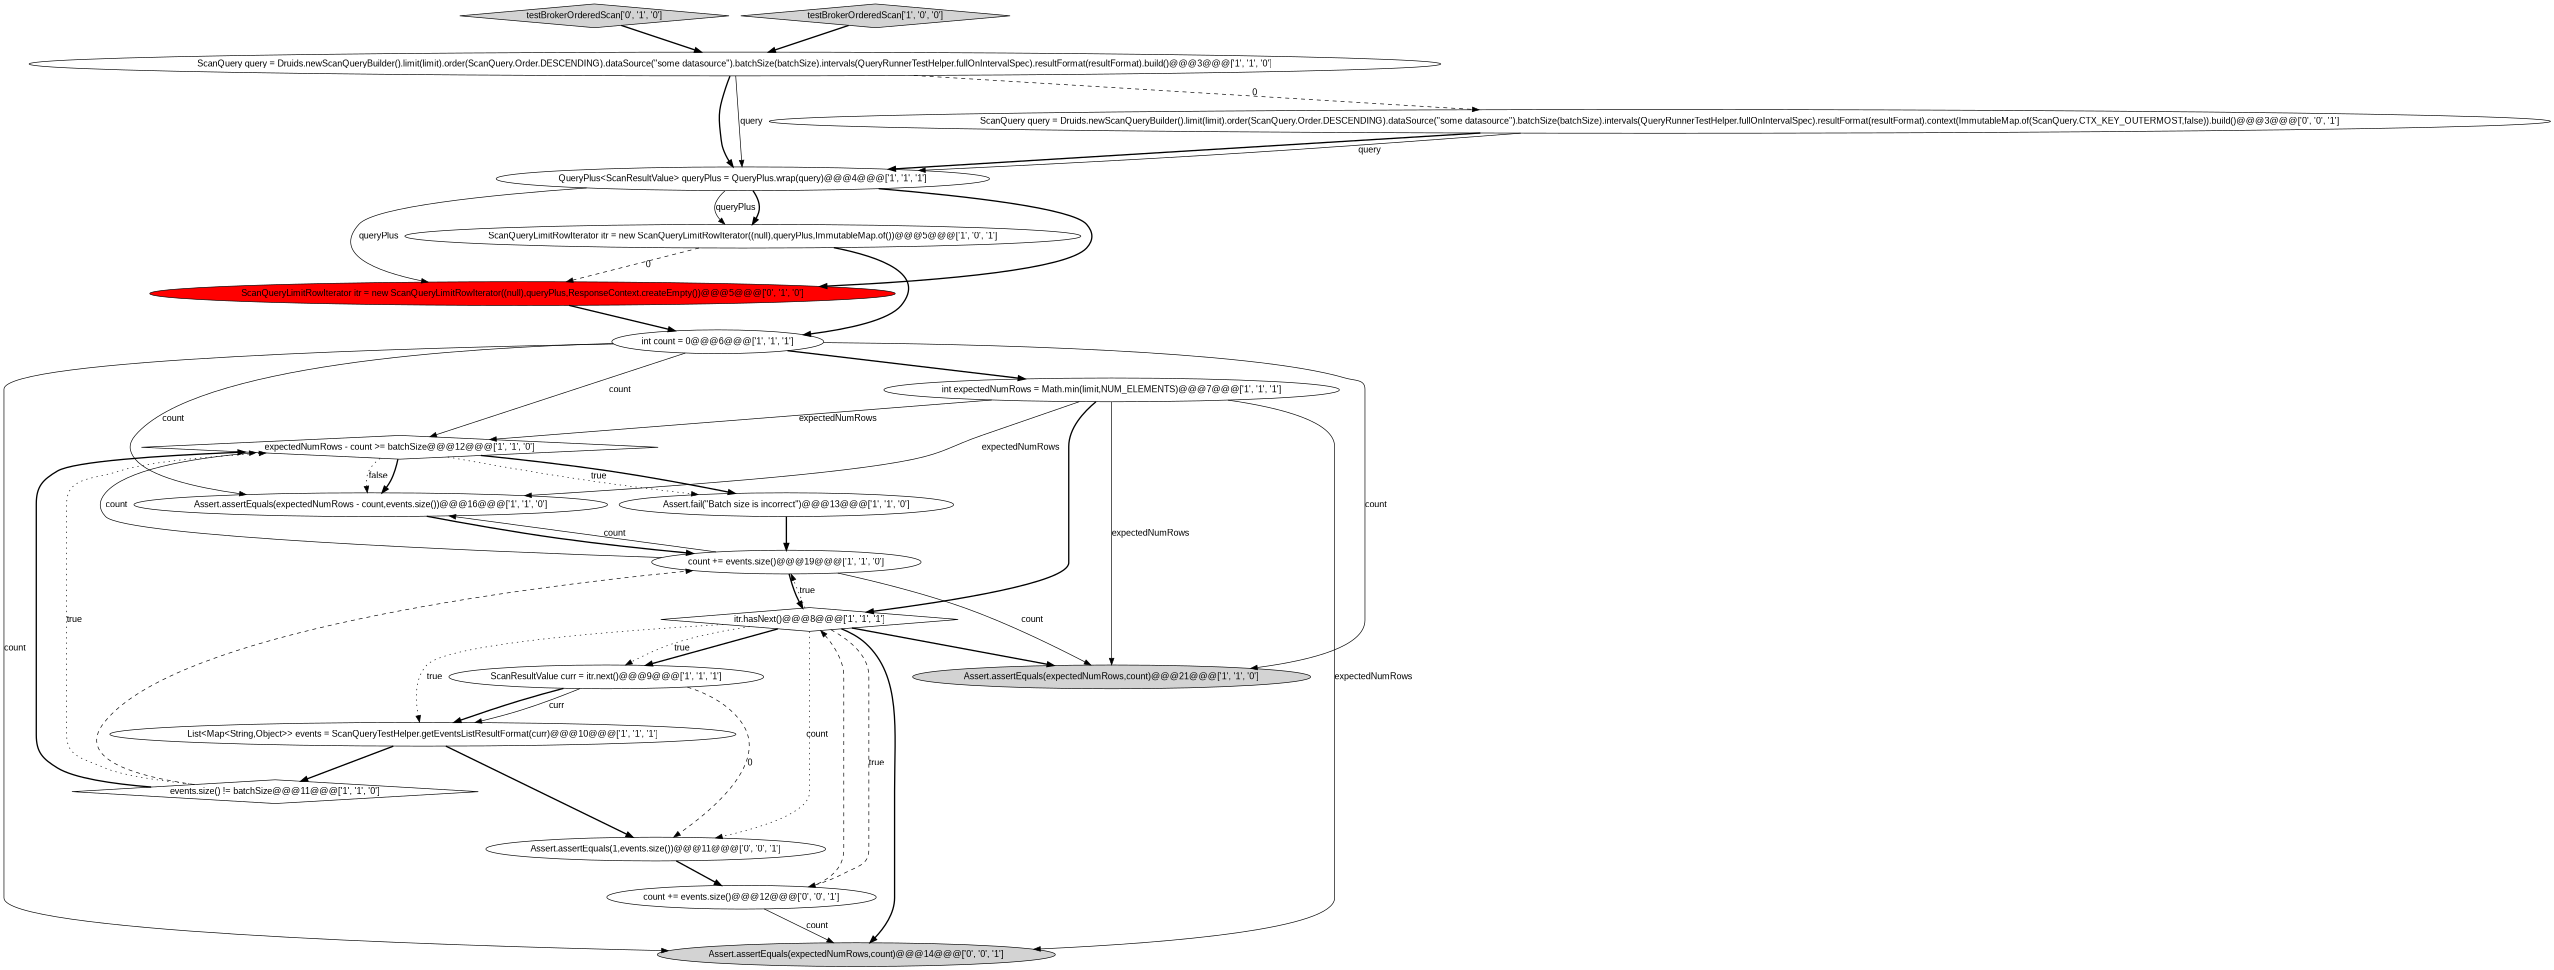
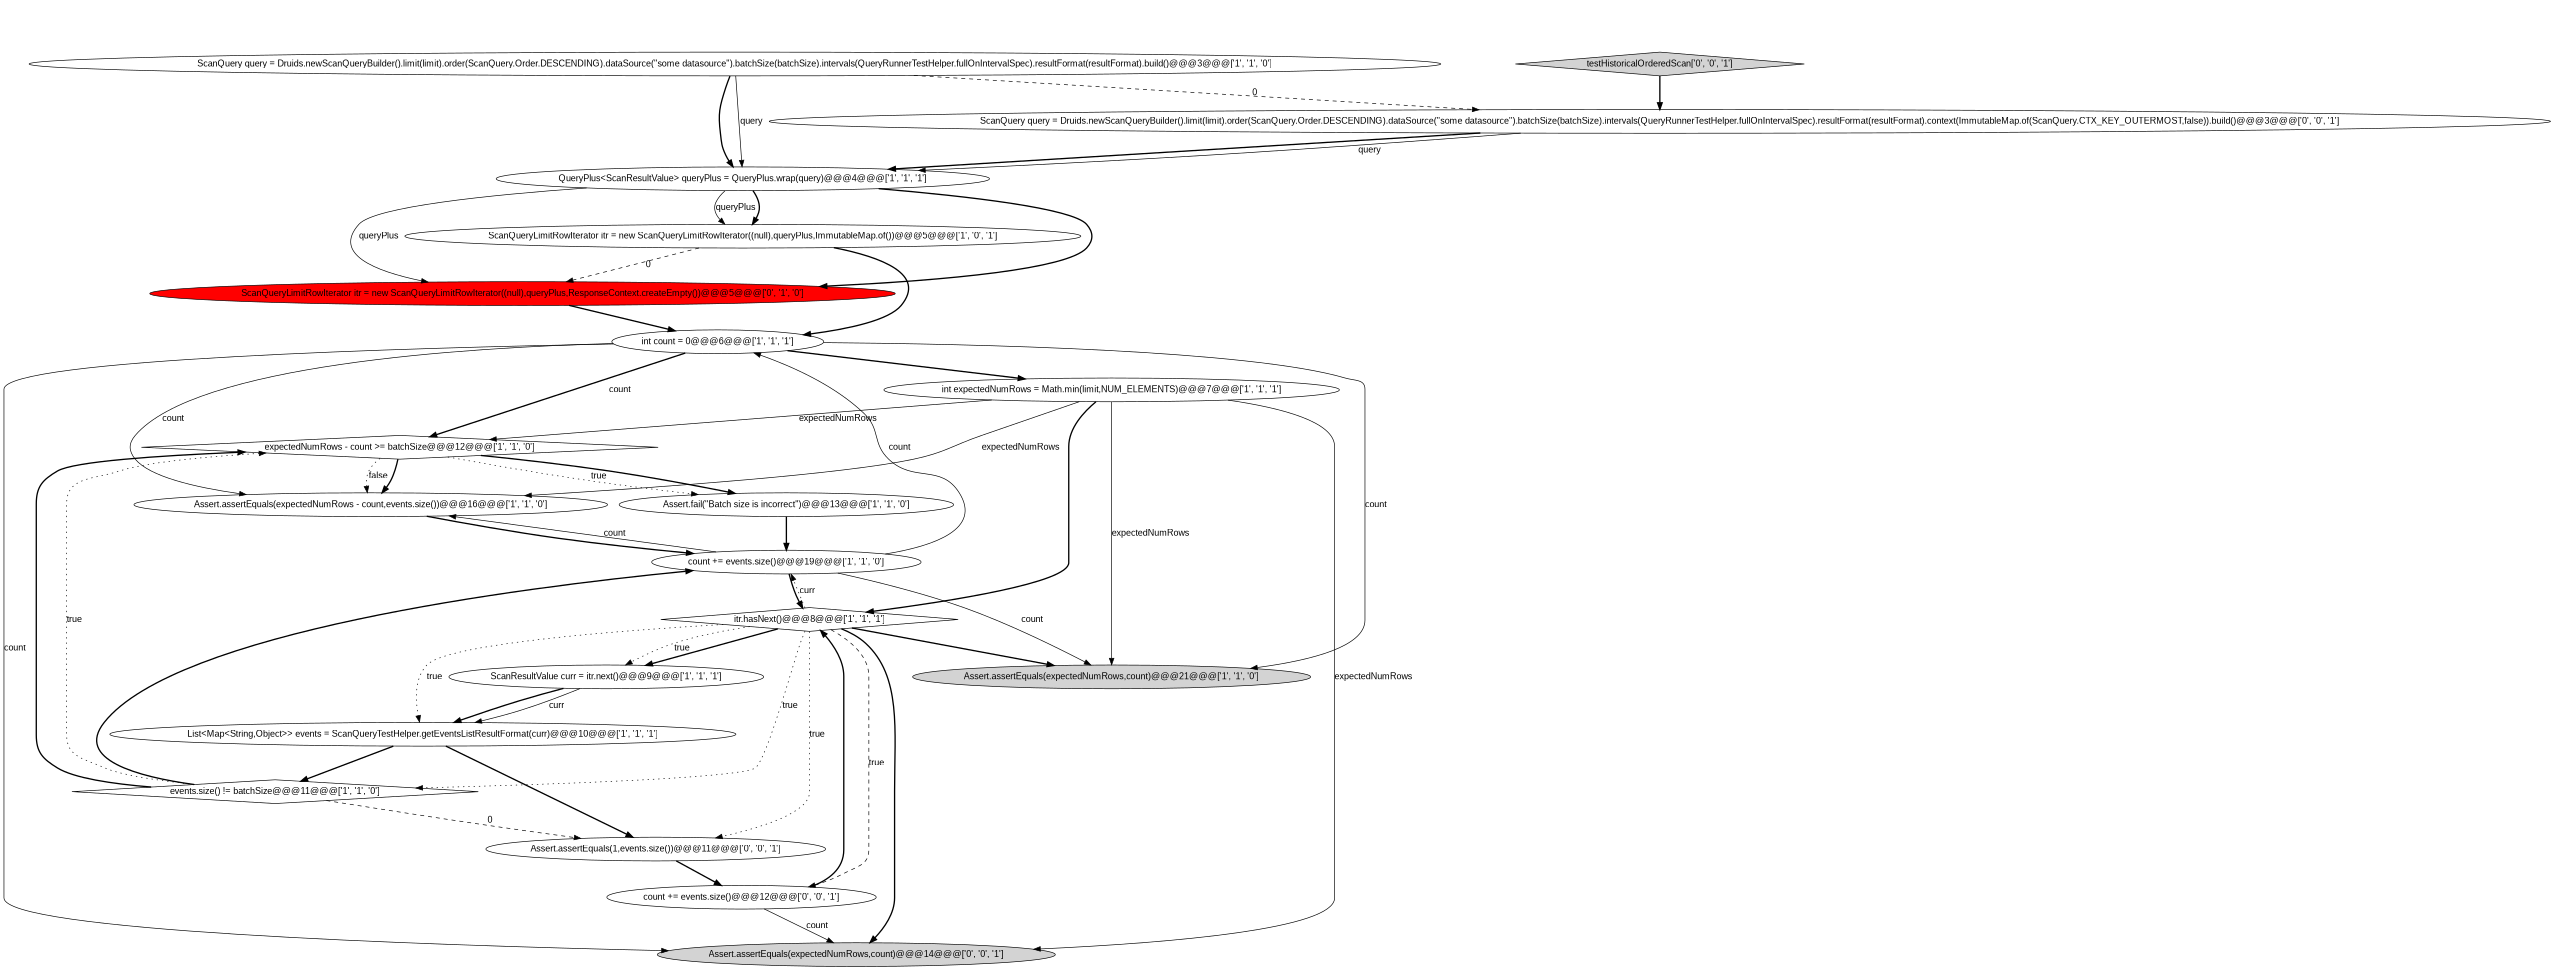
node "testBrokerOrderedScan['0', '1', '0']": removed
node "testBrokerOrderedScan['1', '0', '0']": removed
node "testHistoricalOrderedScan['0', '0', '1']": added
edge "int count = 0@@@6@@@['1', '1', '1']" -> "expectedNumRows - count >= batchSize@@@12@@@['1', '1', '0']": style solid -> bold
edge "count += events.size()@@@19@@@['1', '1', '0']" -> "expectedNumRows - count >= batchSize@@@12@@@['1', '1', '0']": now "count += events.size()@@@19@@@['1', '1', '0']" -> "int count = 0@@@6@@@['1', '1', '1']"
edge "itr.hasNext()@@@8@@@['1', '1', '1']" -> "count += events.size()@@@19@@@['1', '1', '0']": label "true" -> "curr"
edge "events.size() != batchSize@@@11@@@['1', '1', '0']" -> "count += events.size()@@@19@@@['1', '1', '0']": style dashed -> bold
edge "itr.hasNext()@@@8@@@['1', '1', '1']" -> "Assert.assertEquals(1,events.size())@@@11@@@['0', '0', '1']": label "count" -> "true"
edge "ScanResultValue curr = itr.next()@@@9@@@['1', '1', '1']" -> "Assert.assertEquals(1,events.size())@@@11@@@['0', '0', '1']": now "events.size() != batchSize@@@11@@@['1', '1', '0']" -> "Assert.assertEquals(1,events.size())@@@11@@@['0', '0', '1']"
edge "count += events.size()@@@12@@@['0', '0', '1']" -> "itr.hasNext()@@@8@@@['1', '1', '1']": style dashed -> bold
edge "itr.hasNext()@@@8@@@['1', '1', '1']" -> "events.size() != batchSize@@@11@@@['1', '1', '0']": added, label "true"
